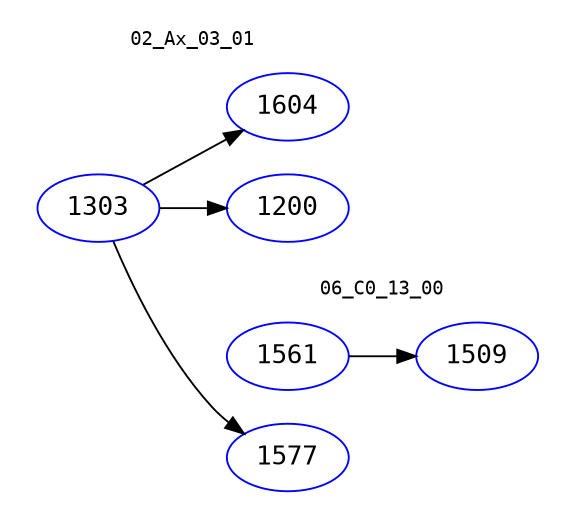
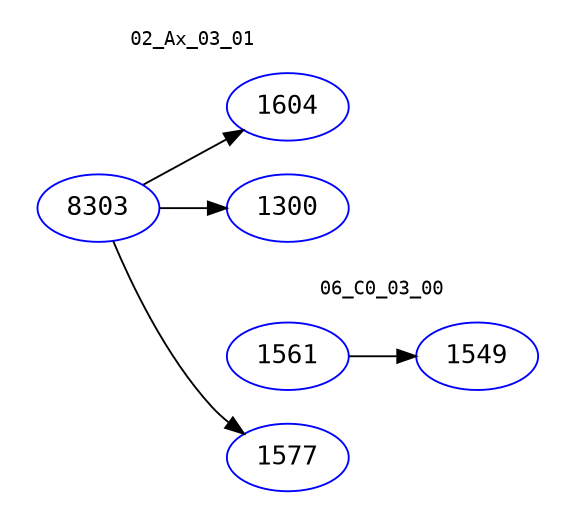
node "1303": label "1303" -> "8303"
node "1200": label "1200" -> "1300"
cluster "06_C0_13_00": label "06_C0_13_00" -> "06_C0_03_00"
node "1509": label "1509" -> "1549"
